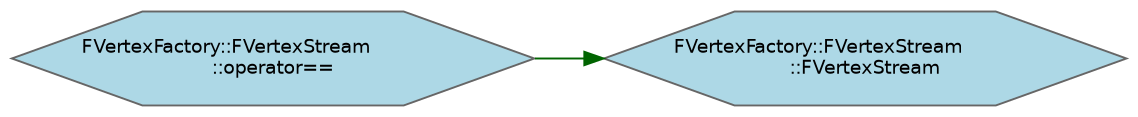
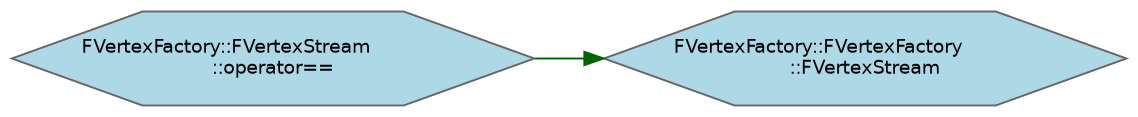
node "FVertexFactory::FVertexStream ::FVertexStream": label "FVertexFactory::FVertexStream ::FVertexStream" -> "FVertexFactory::FVertexFactory ::FVertexStream"
